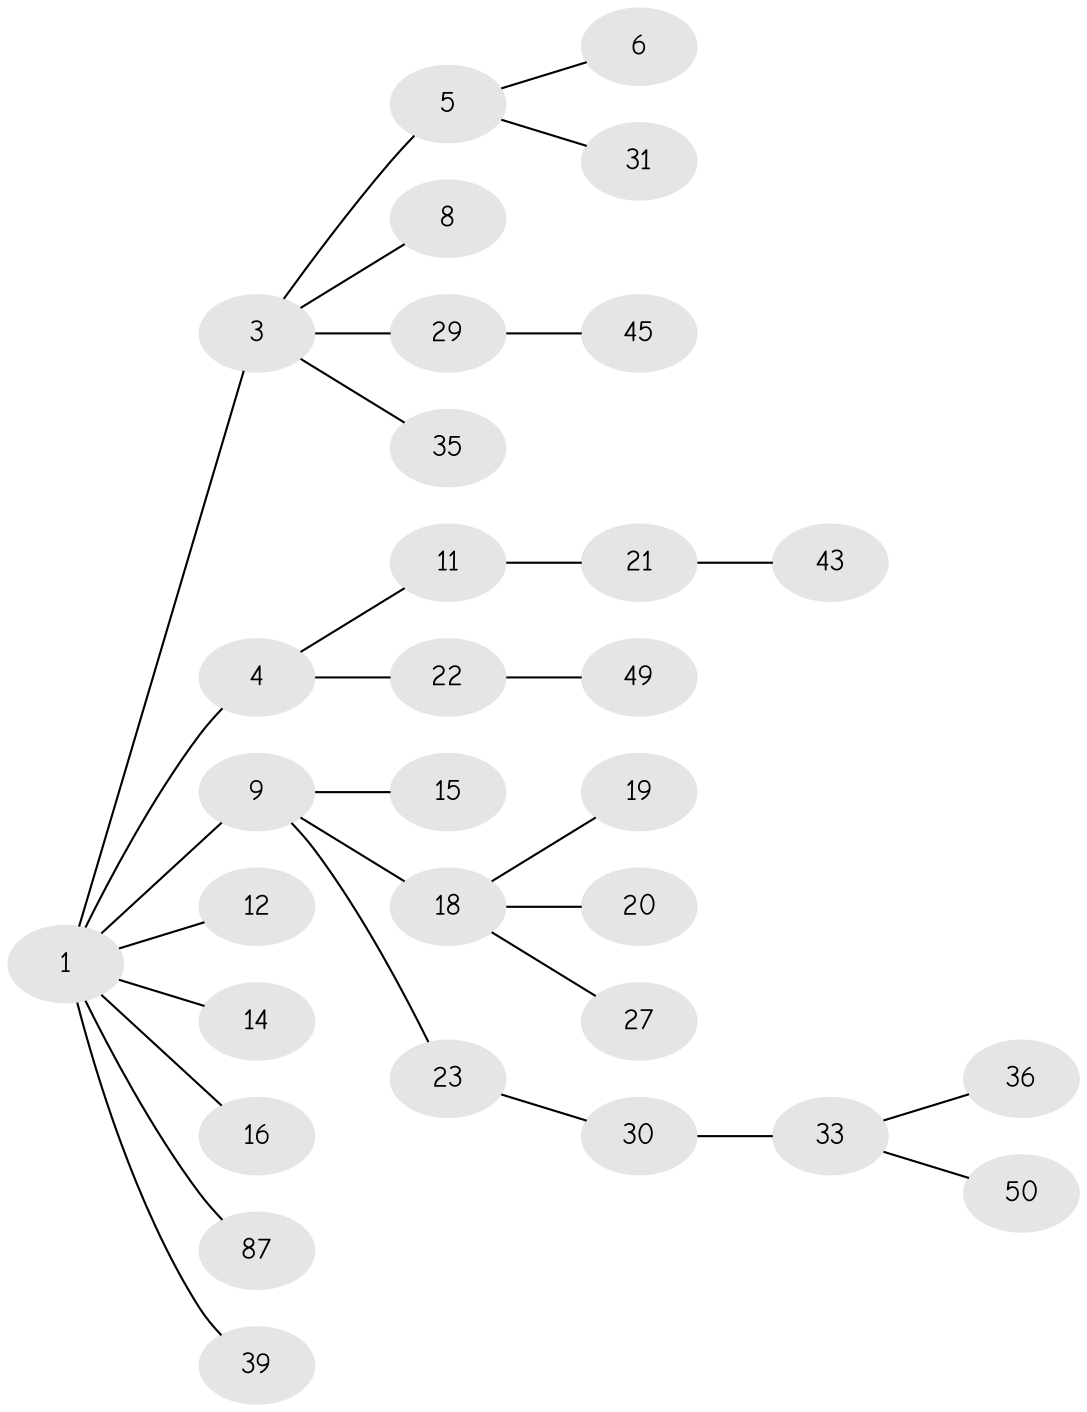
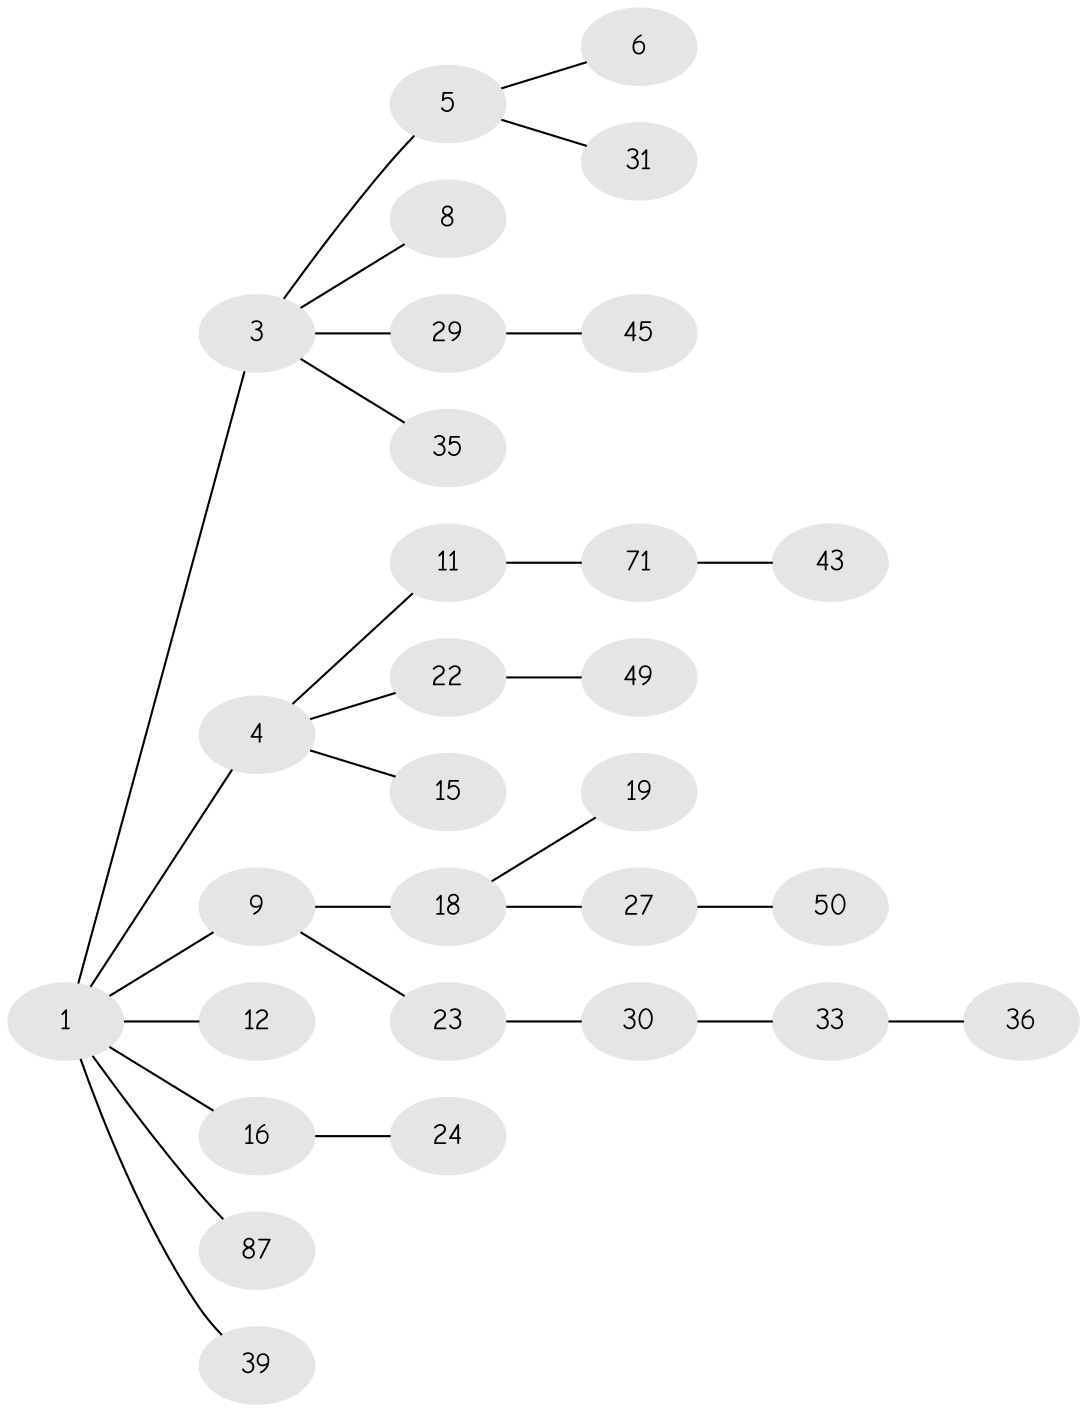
node "21": label "21" -> "71"
edge "9" -- "15": now "4" -- "15"
node "20": removed
node "14": removed
node "24": added
edge "33" -- "50": now "27" -- "50"
